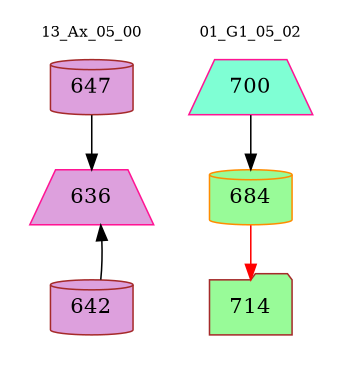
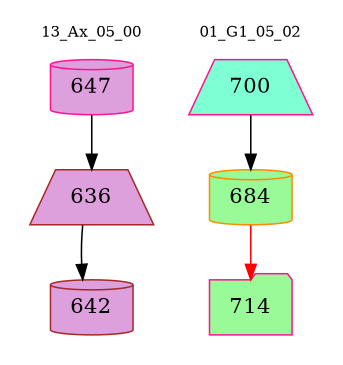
node "647": color brown -> deeppink
node "636": color deeppink -> brown
edge "642" -> "636": reversed
node "714": color brown -> deeppink
